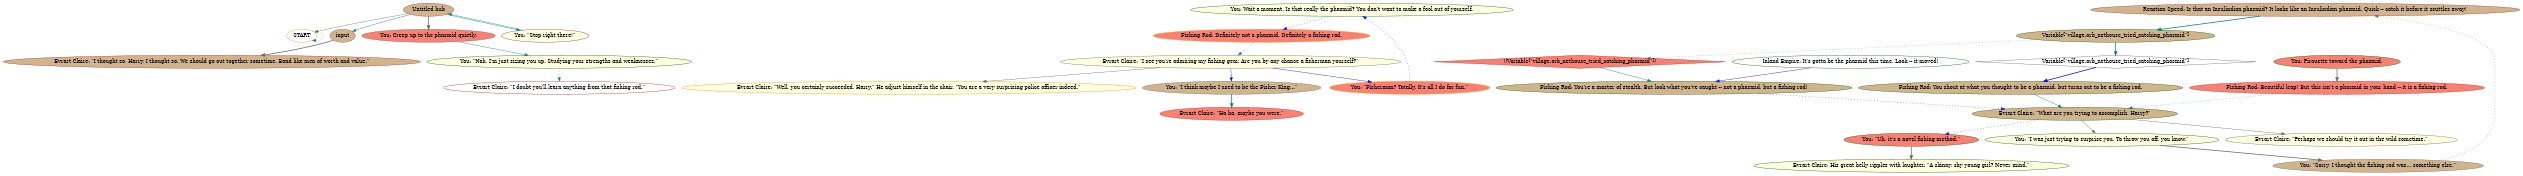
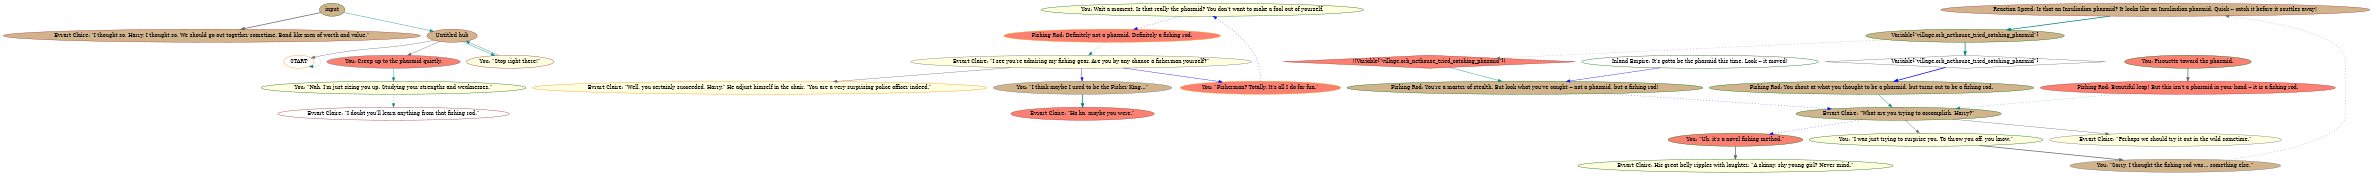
edge "Untitled hub" -> "You: Creep up to the phasmid quietly.": style bold -> solid
edge "Untitled hub" -> "input": reversed
node "input": color gray40 -> darkgreen
